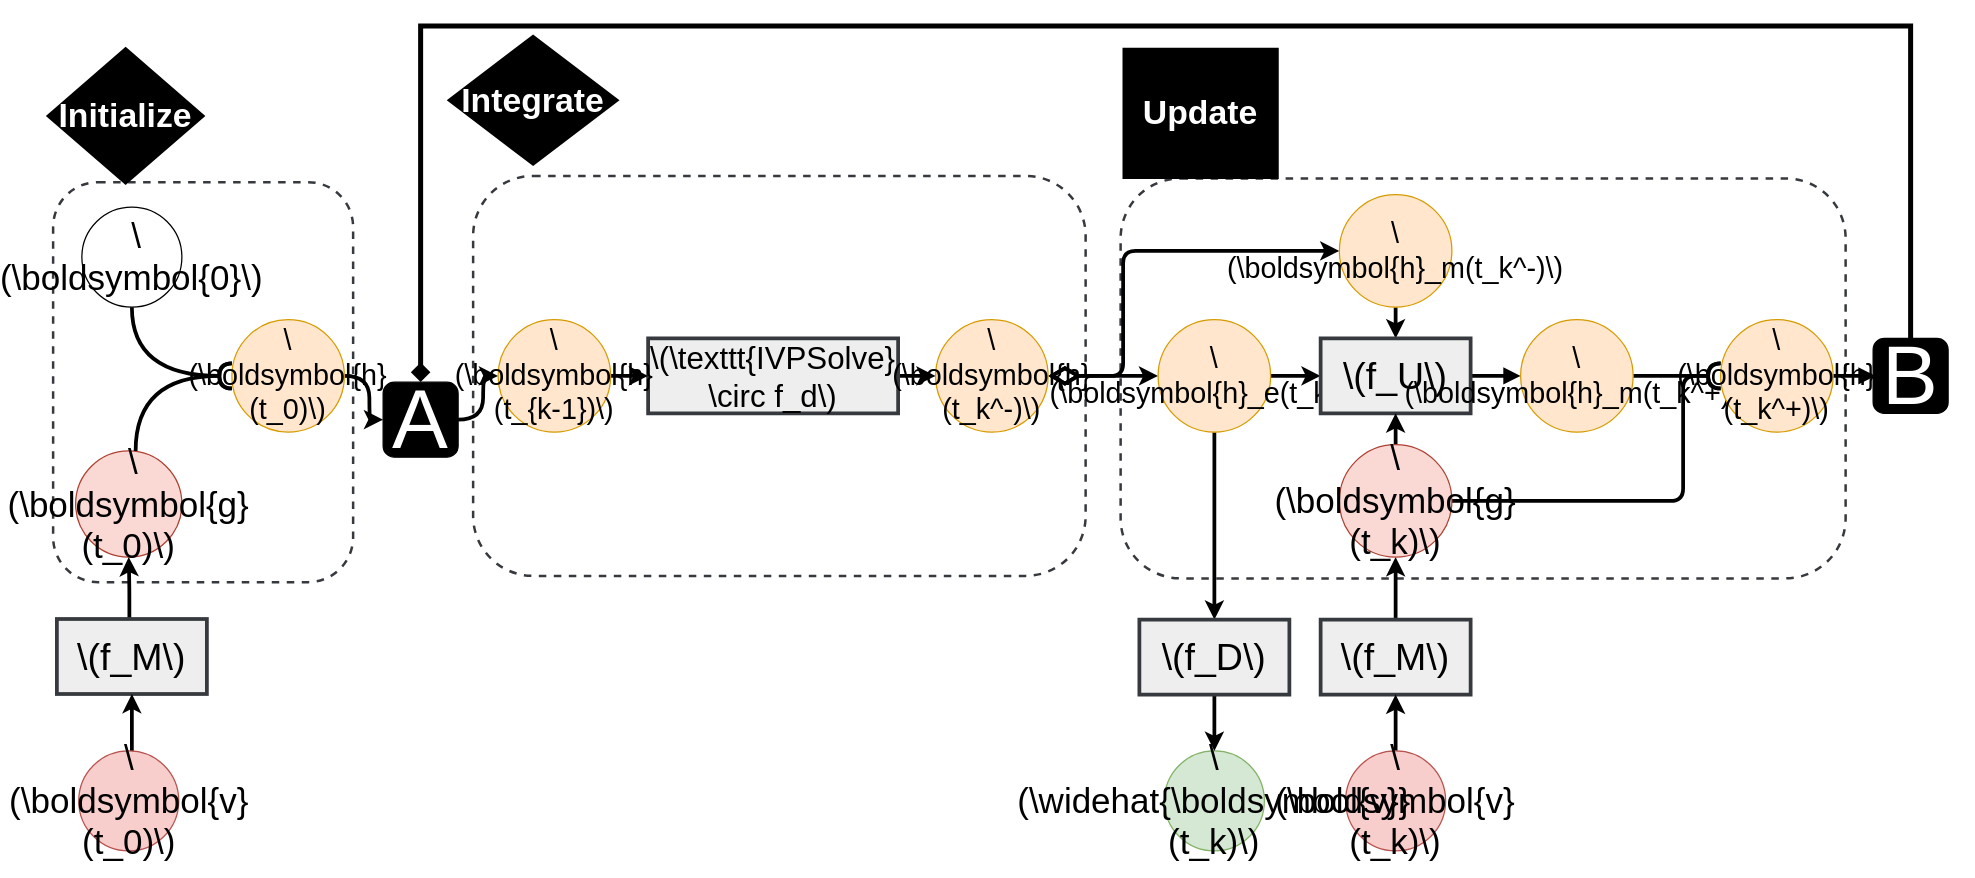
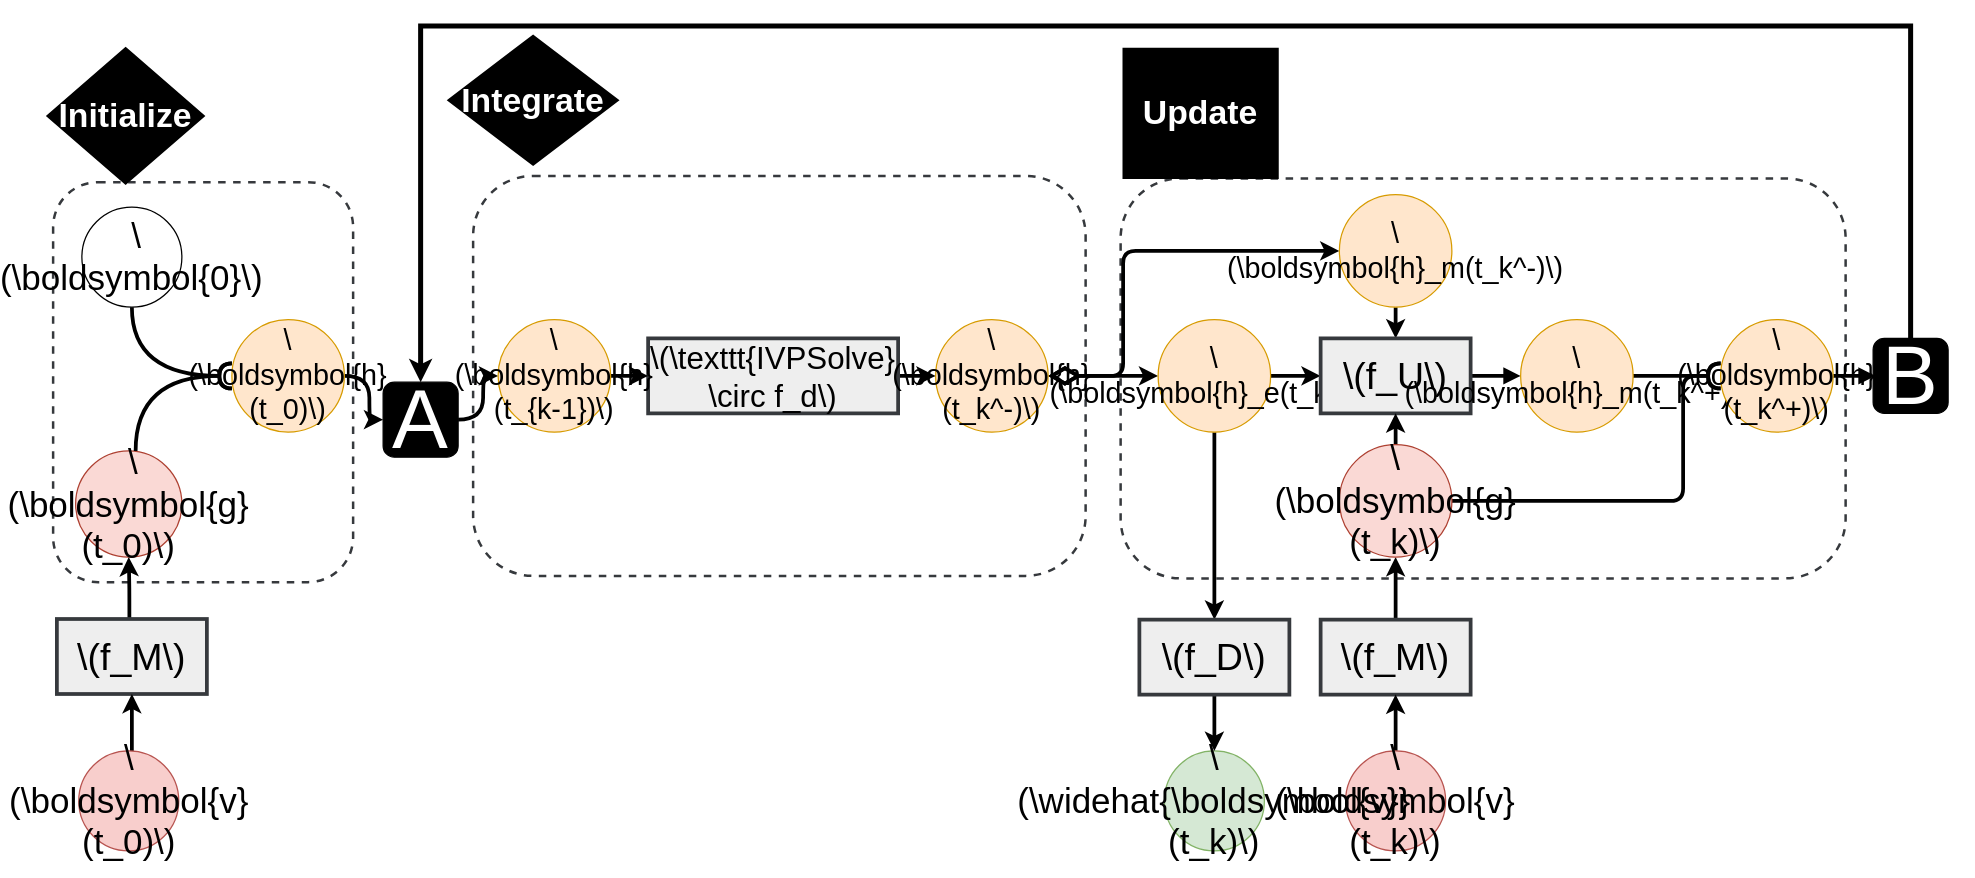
edge "B" -> "A": arrowhead diamond -> classic
